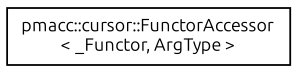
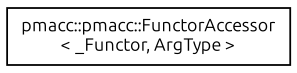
node "pmacc::cursor::FunctorAccessor < _Functor, ArgType >": label "pmacc::cursor::FunctorAccessor < _Functor, ArgType >" -> "pmacc::pmacc::FunctorAccessor < _Functor, ArgType >"
